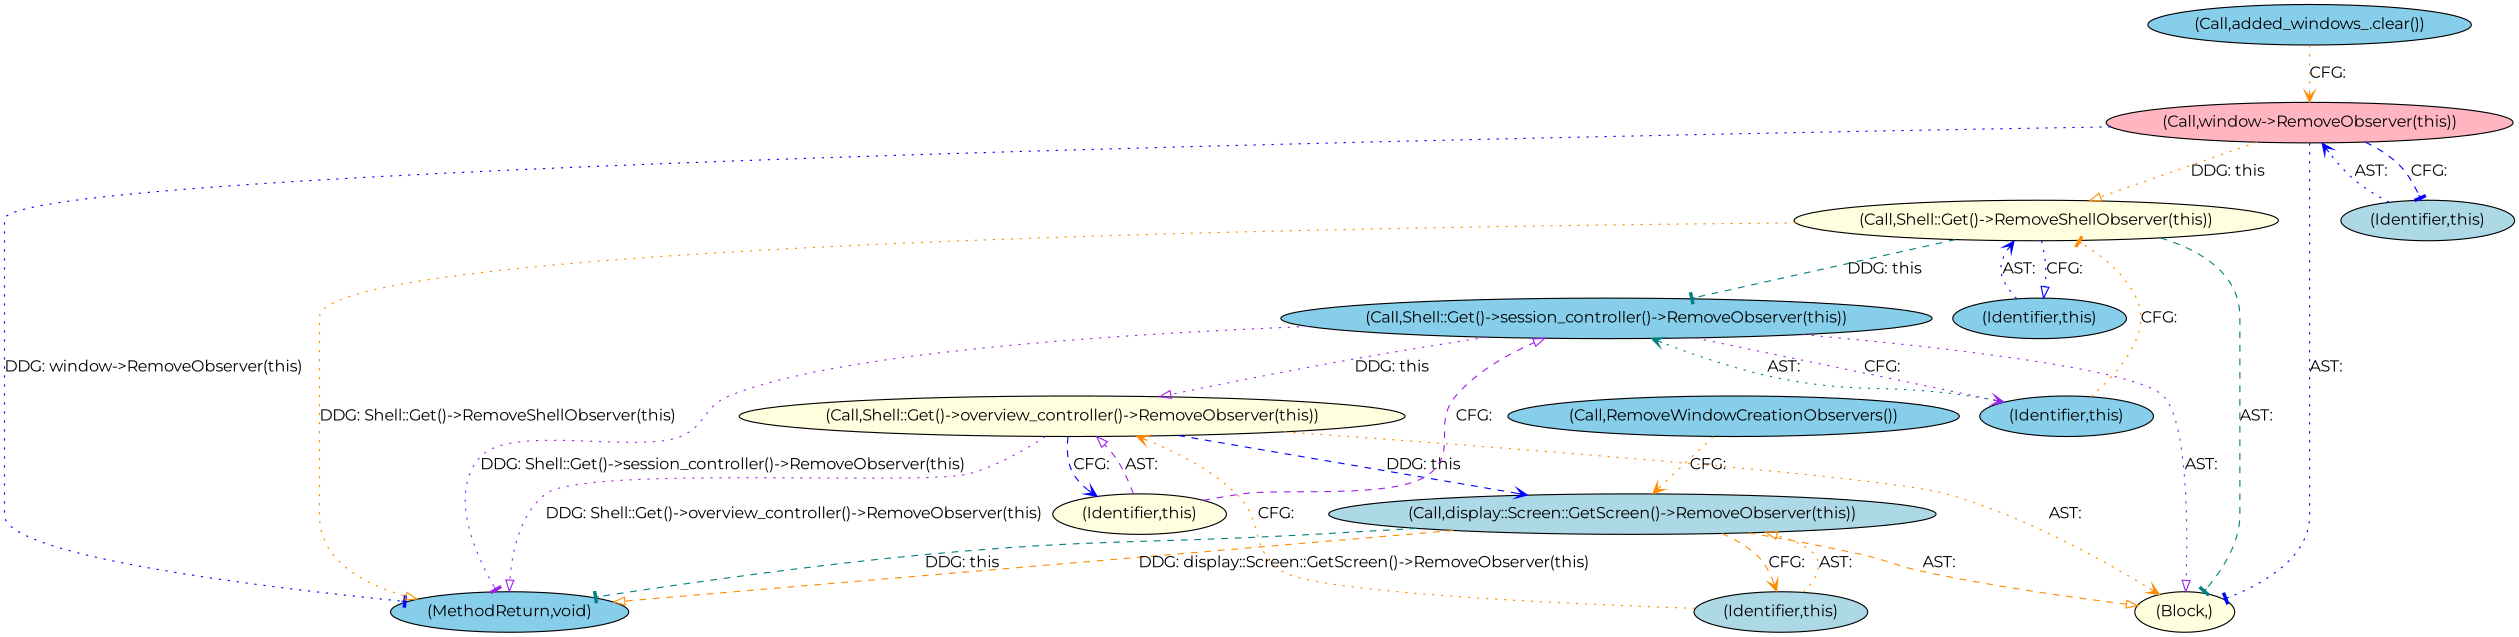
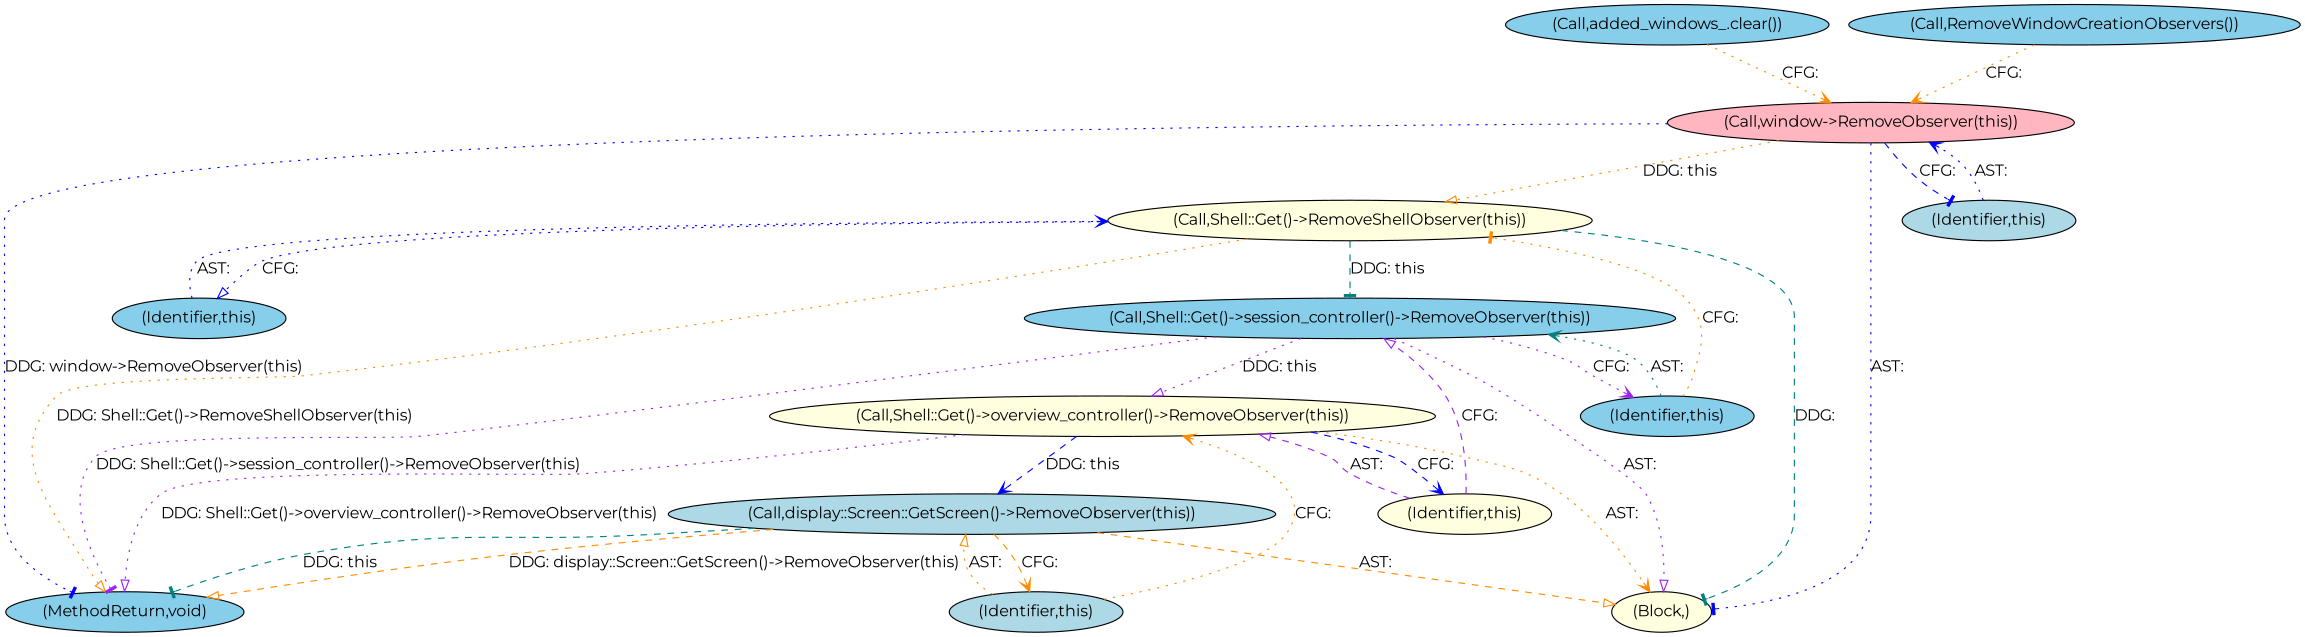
edge "(Call,Shell::Get()->RemoveShellObserver(this))" -> "(Block,)": label "AST: " -> "DDG: "
edge "(Call,RemoveWindowCreationObservers())" -> "(Call,display::Screen::GetScreen()->RemoveObserver(this))": now "(Call,RemoveWindowCreationObservers())" -> "(Call,window->RemoveObserver(this))"
